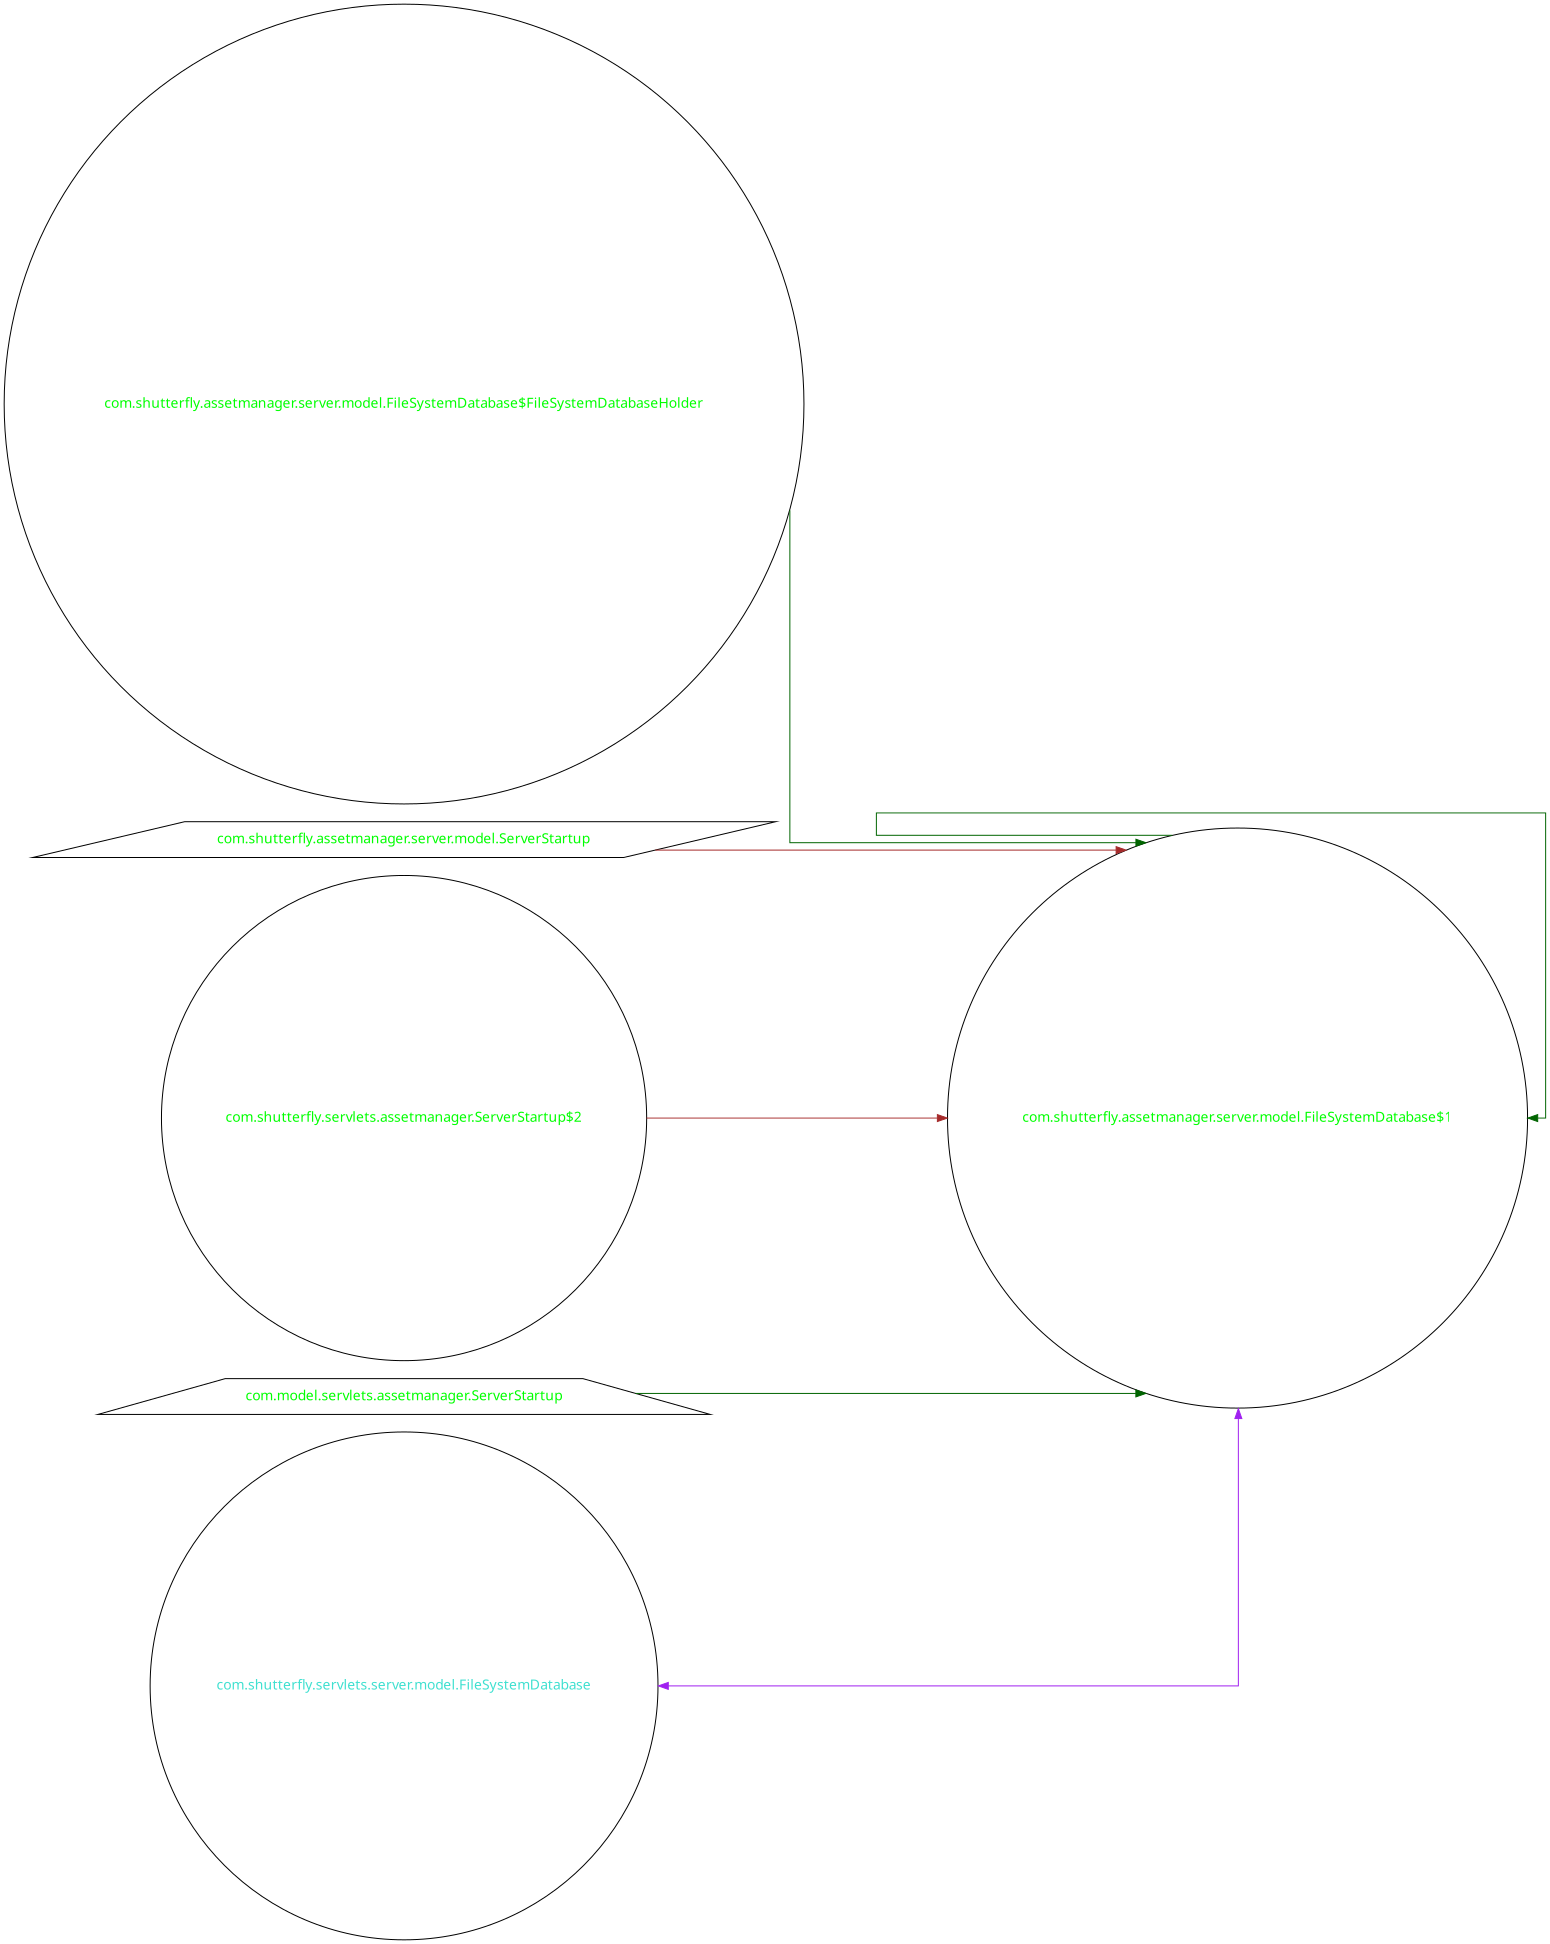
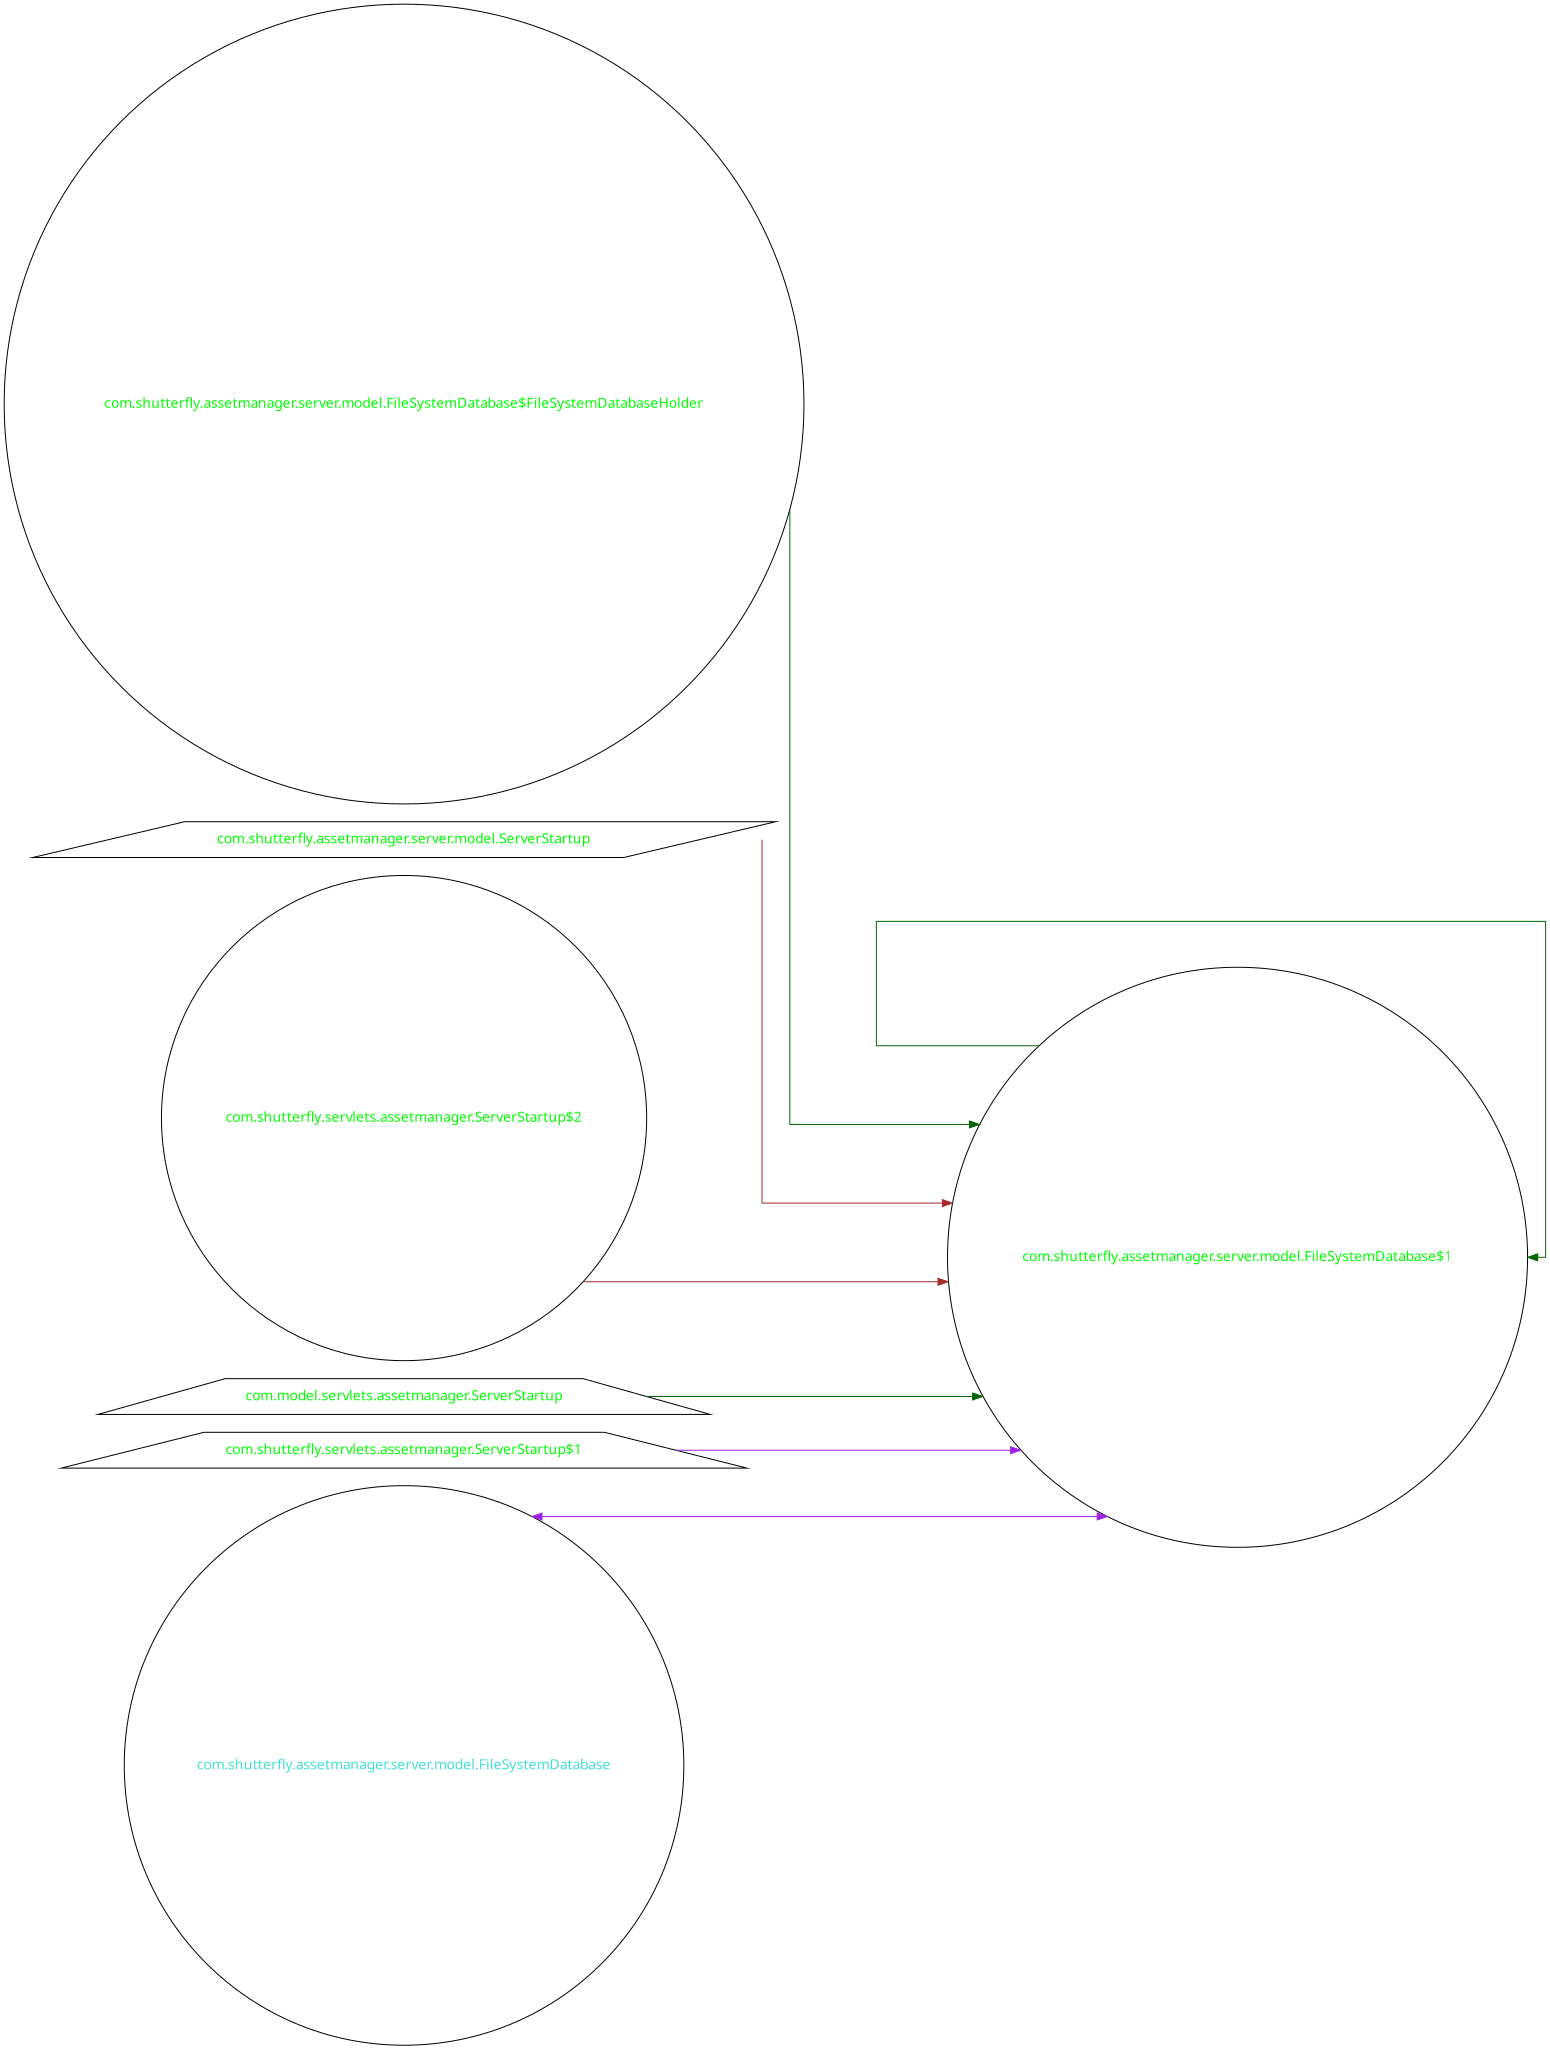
node "com.shutterfly.servlets.assetmanager.ServerStartup$1": added
node "com.shutterfly.servlets.server.model.FileSystemDatabase": label "com.shutterfly.servlets.server.model.FileSystemDatabase" -> "com.shutterfly.assetmanager.server.model.FileSystemDatabase"
